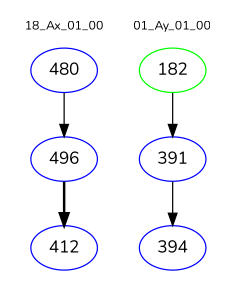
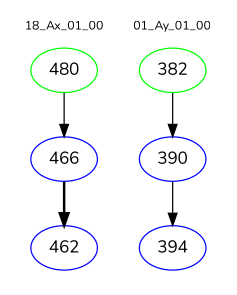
node "480": color blue -> green
node "182": label "182" -> "382"
node "496": label "496" -> "466"
node "391": label "391" -> "390"
node "412": label "412" -> "462"
